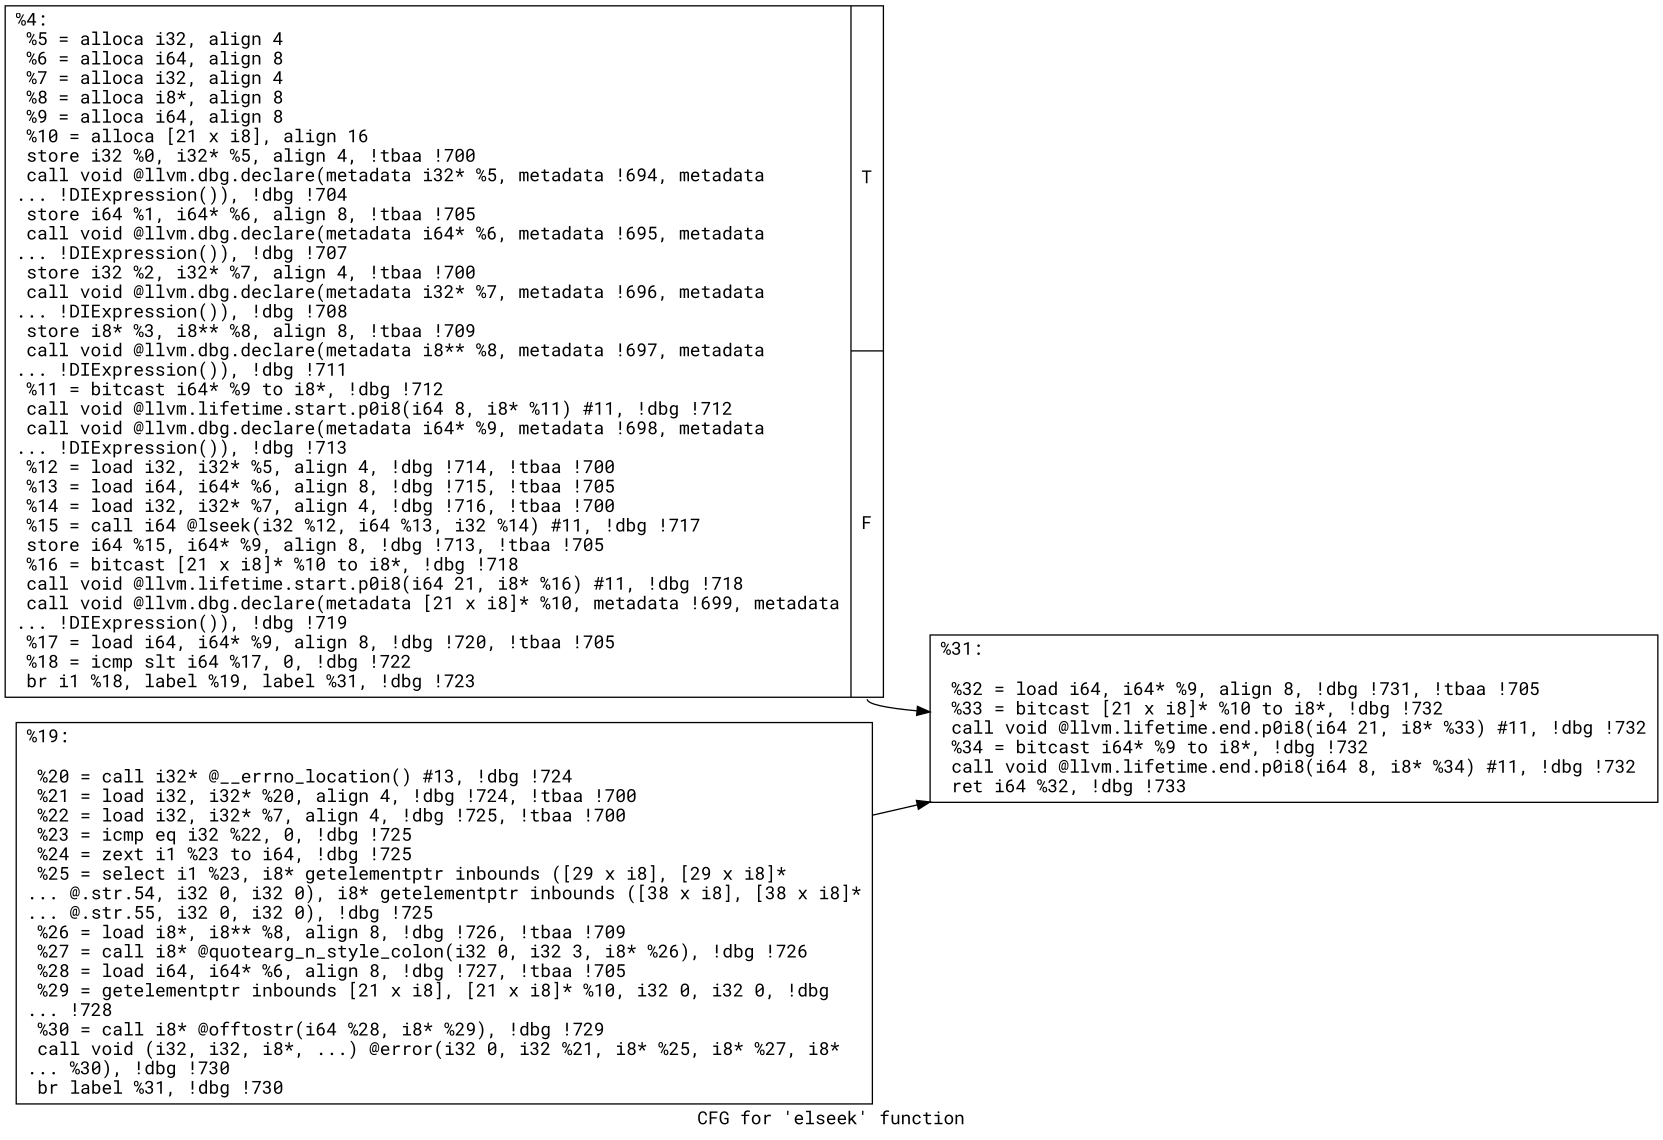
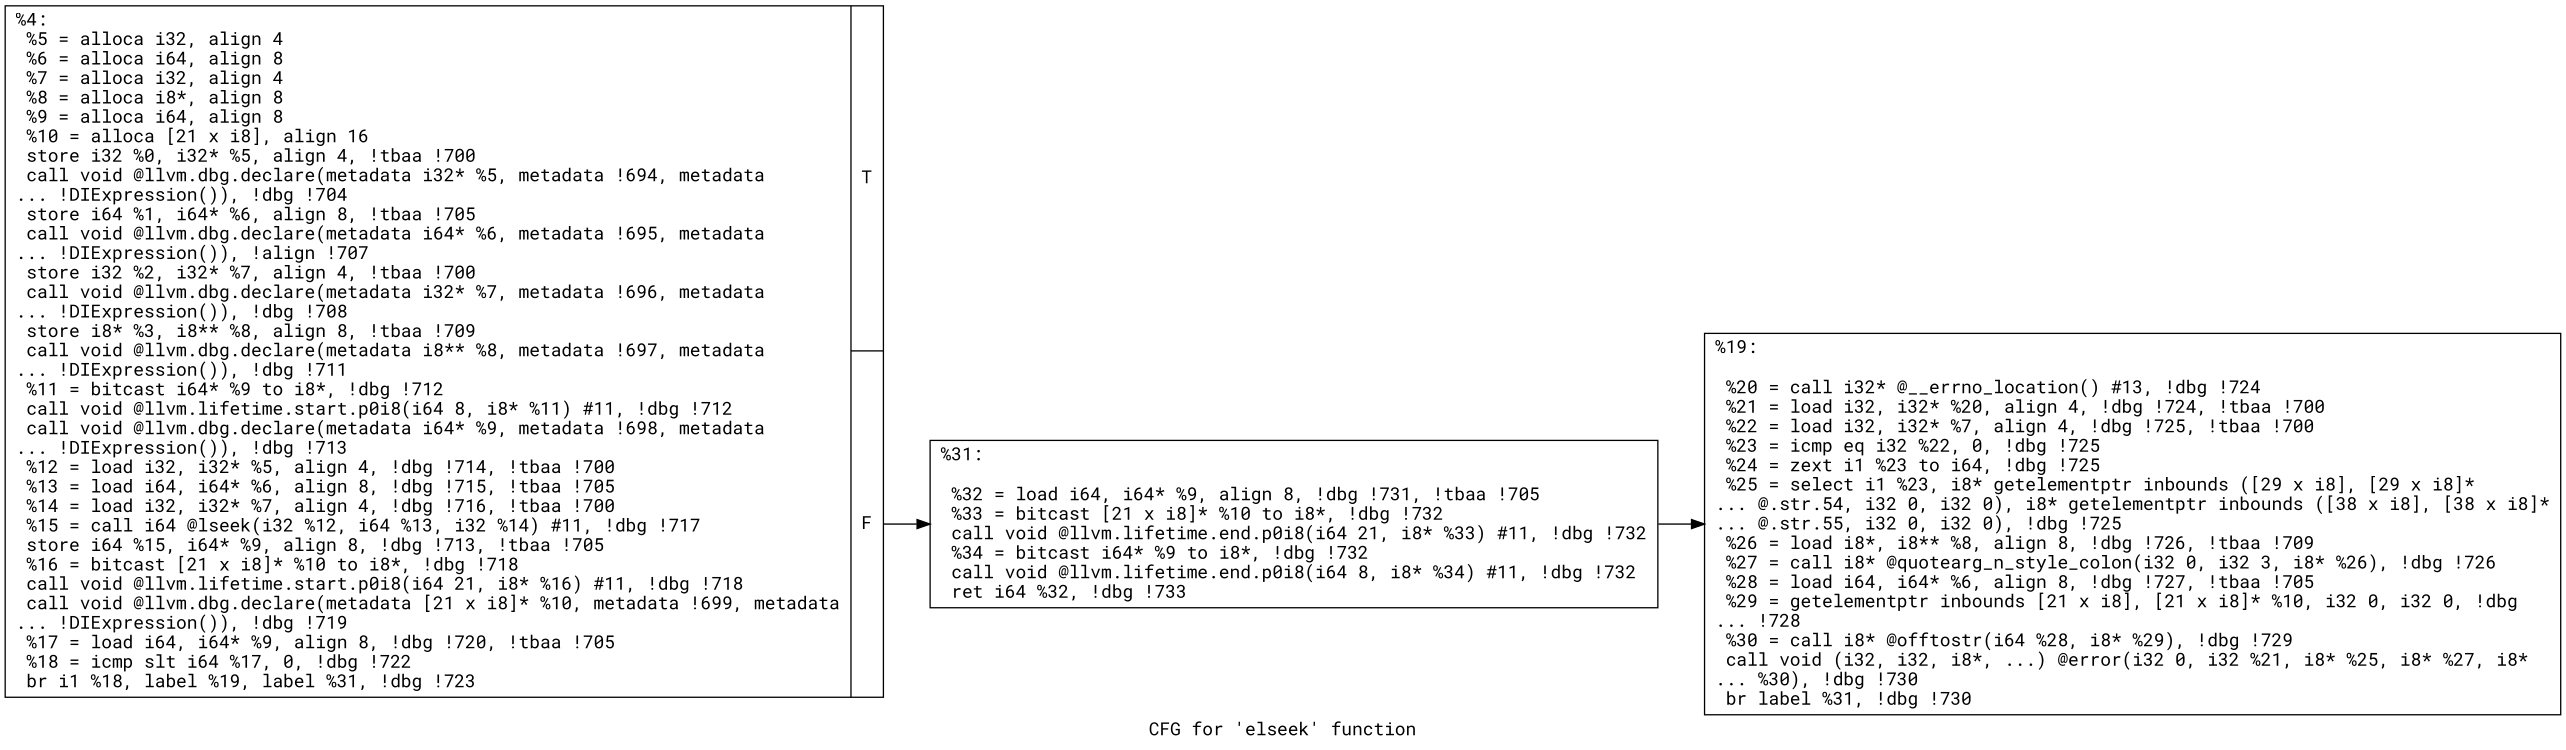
node "%4:": text "... !DIExpression()), !dbg !707" -> "... !DIExpression()), !align !707"
edge "%19:" -> "%31:": reversed
